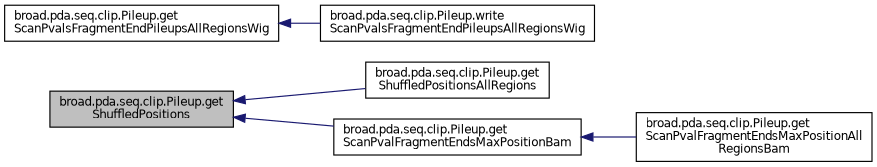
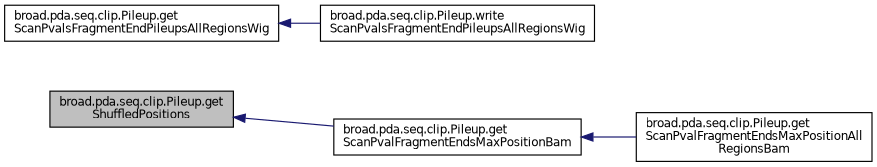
node "broad.pda.seq.clip.Pileup.get ShuffledPositionsAllRegions": removed
